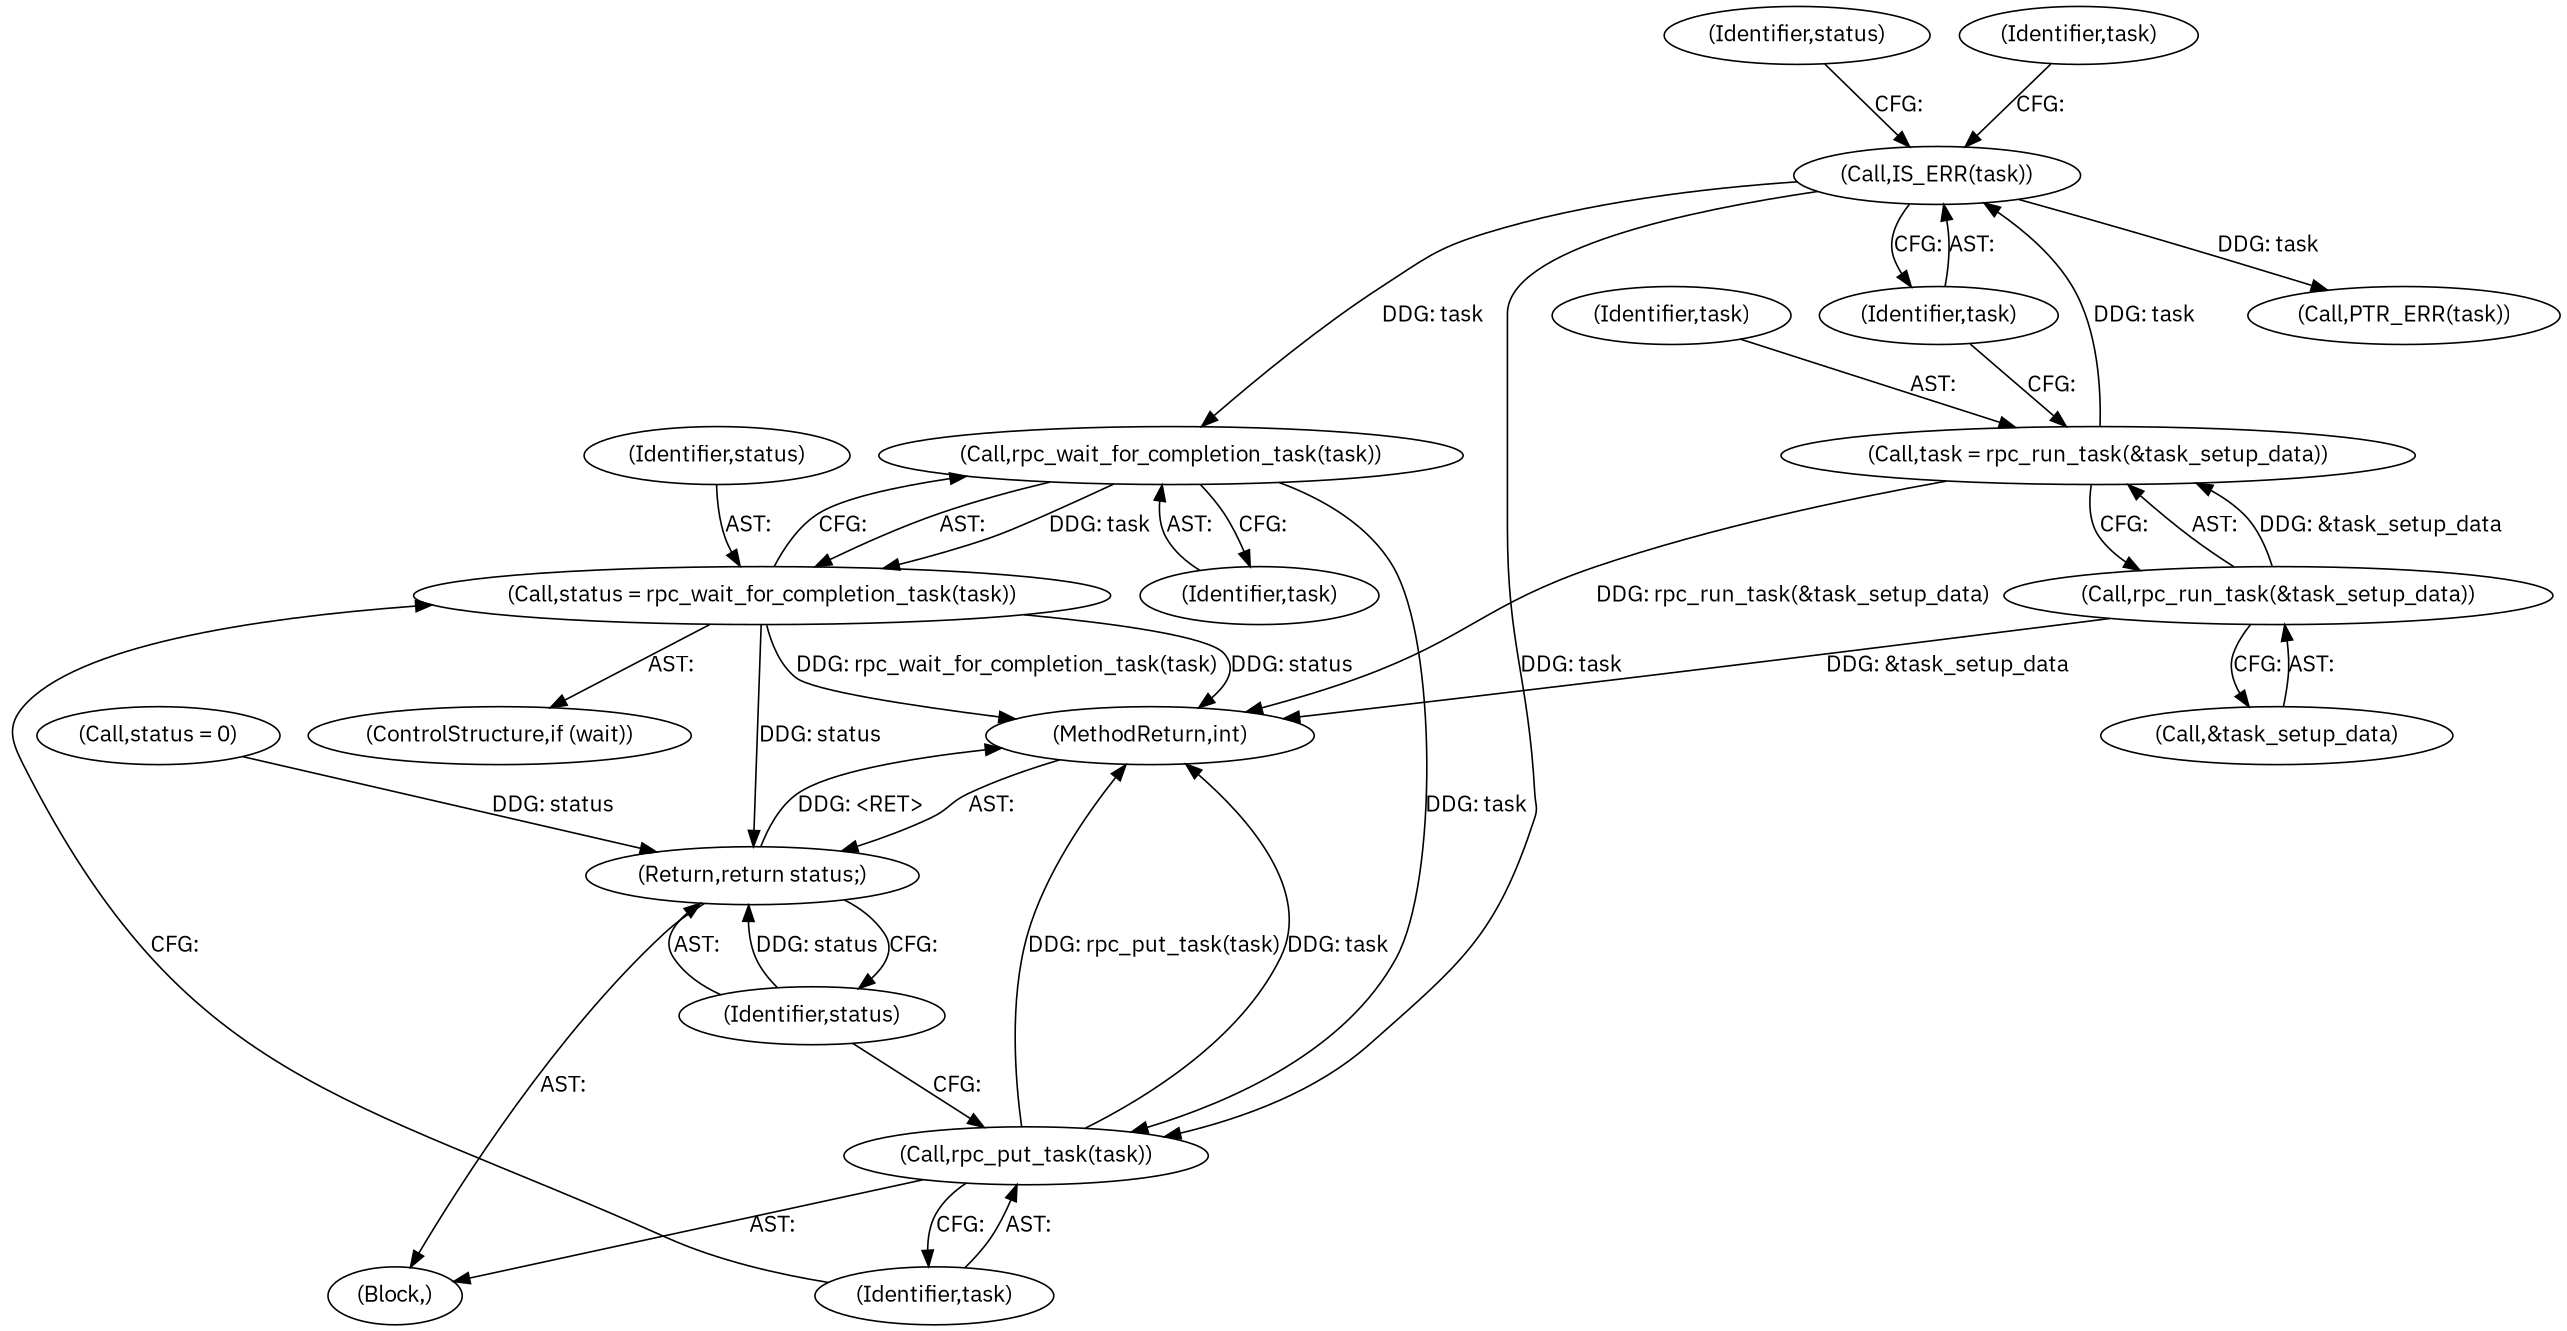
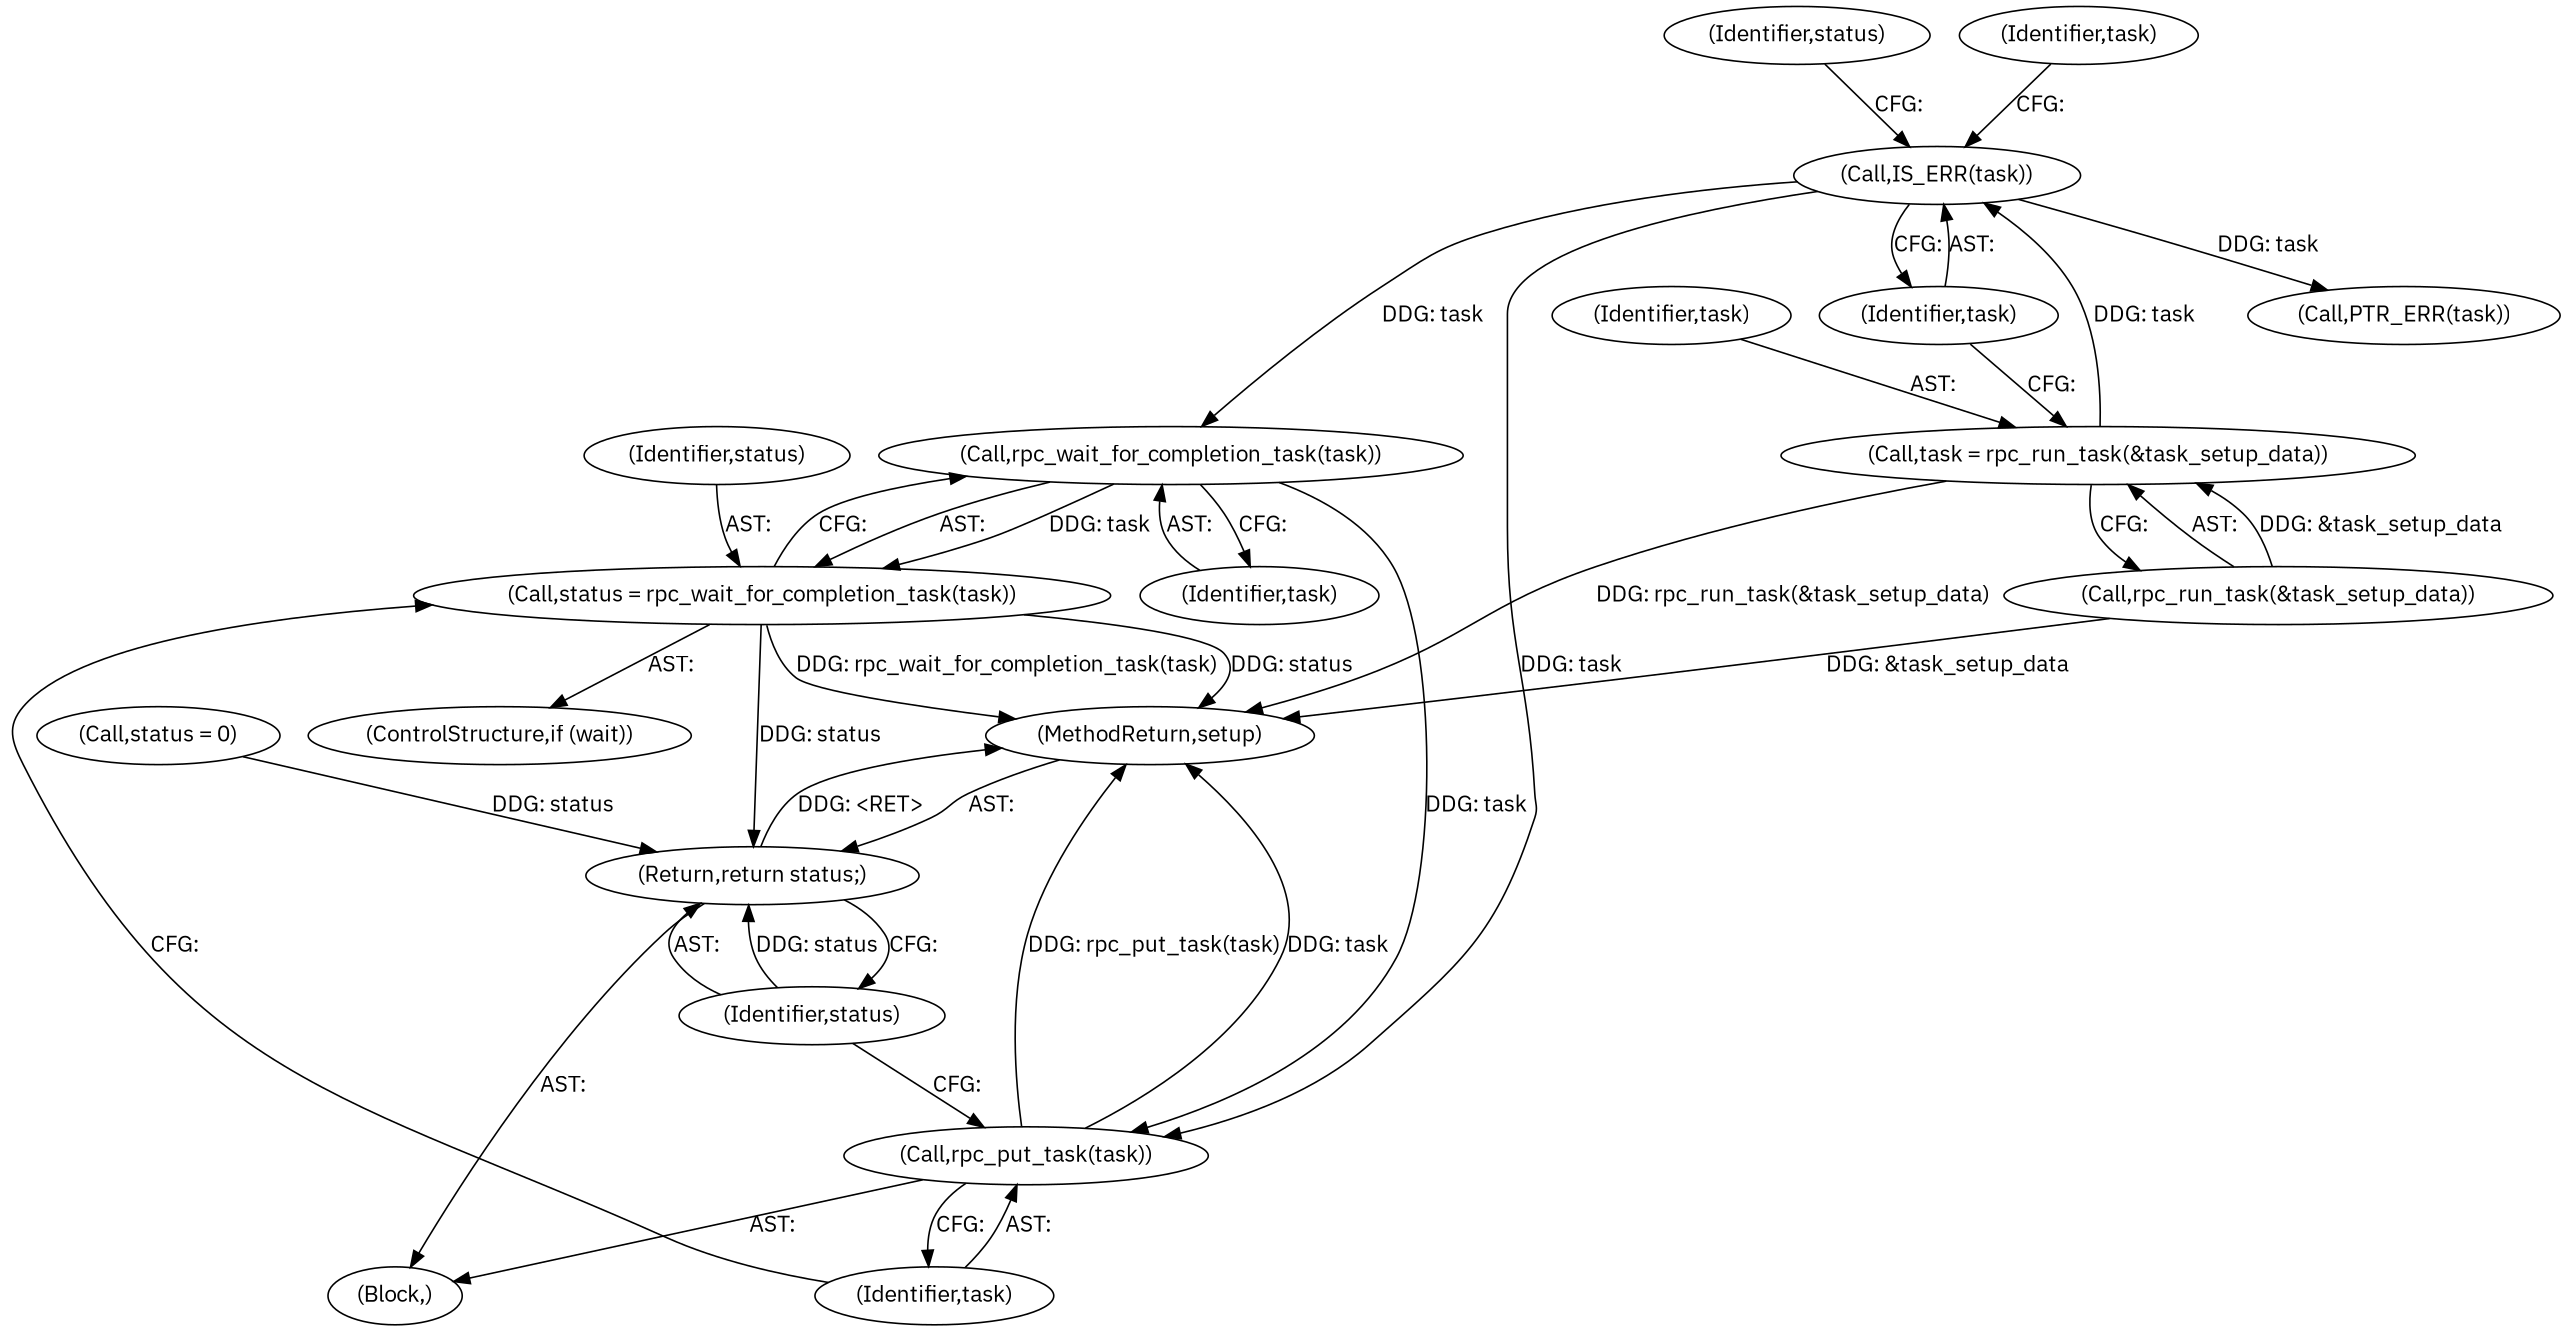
node "(MethodReturn,int)": label "(MethodReturn,int)" -> "(MethodReturn,setup)"
node "(Call,&task_setup_data)": removed
